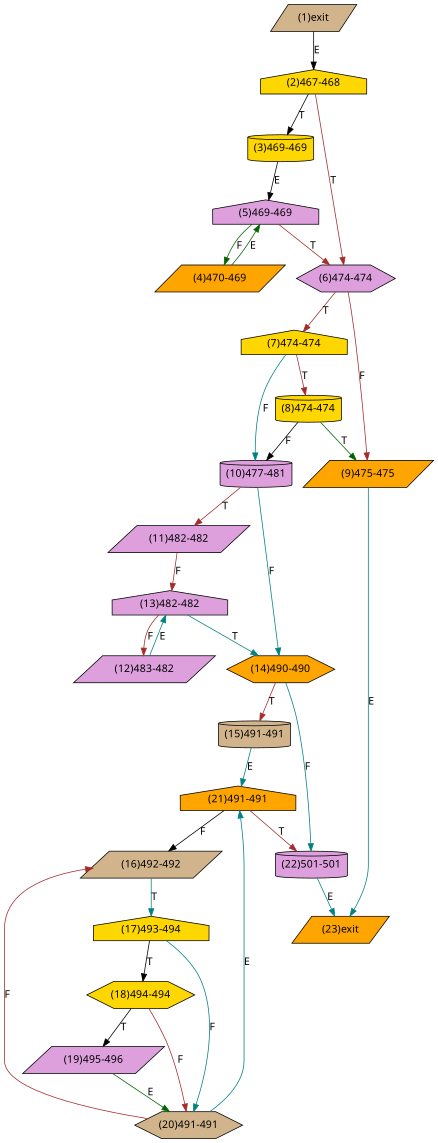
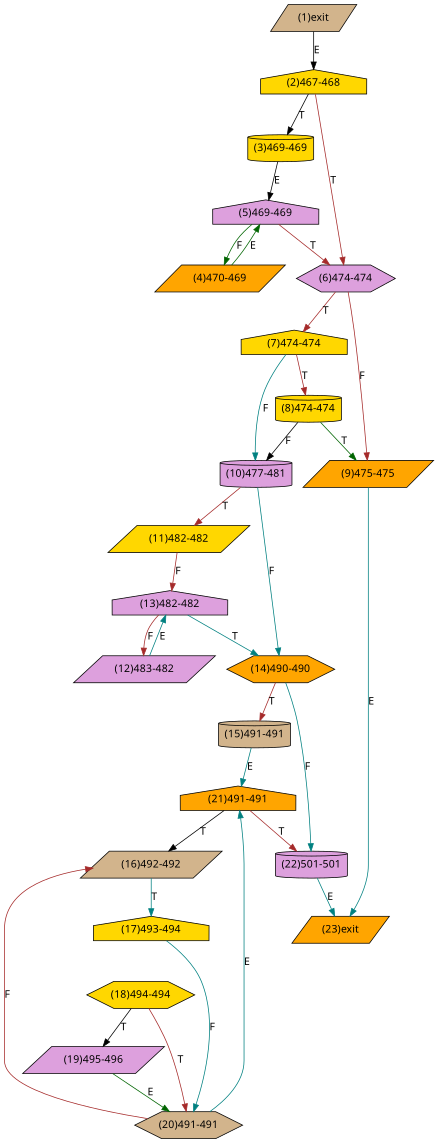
node "(11)482-482": fillcolor plum -> gold
edge "(21)491-491" -> "(16)492-492": label "F" -> "T"
edge "(17)493-494" -> "(18)494-494": removed, label "T"
edge "(18)494-494" -> "(20)491-491": label "F" -> "T"
